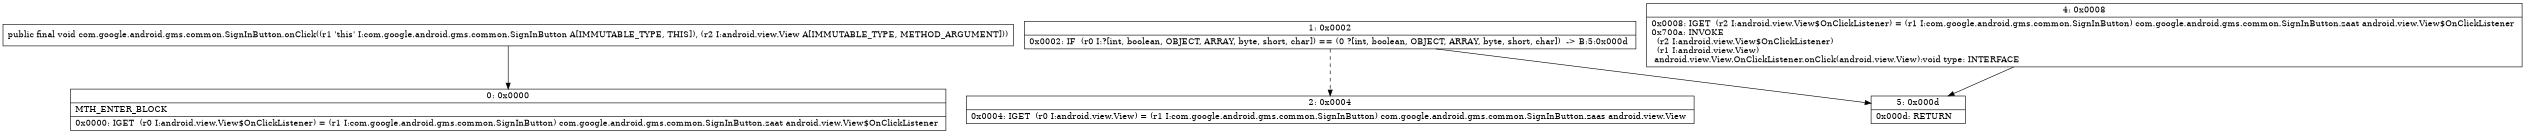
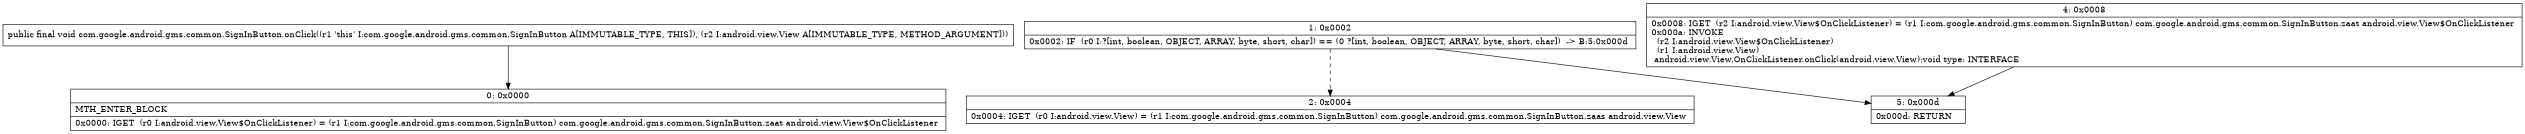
node "4: 0x0008": text "0x700a: INVOKE" -> "0x000a: INVOKE"
